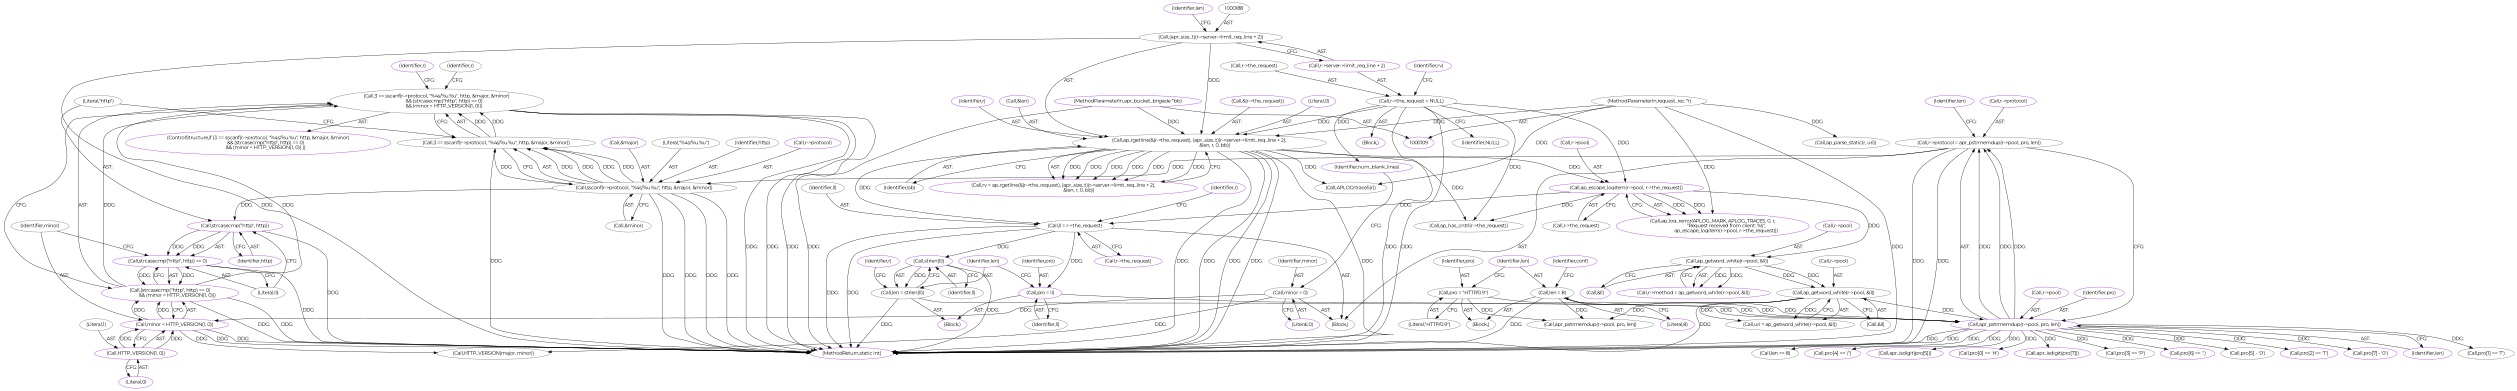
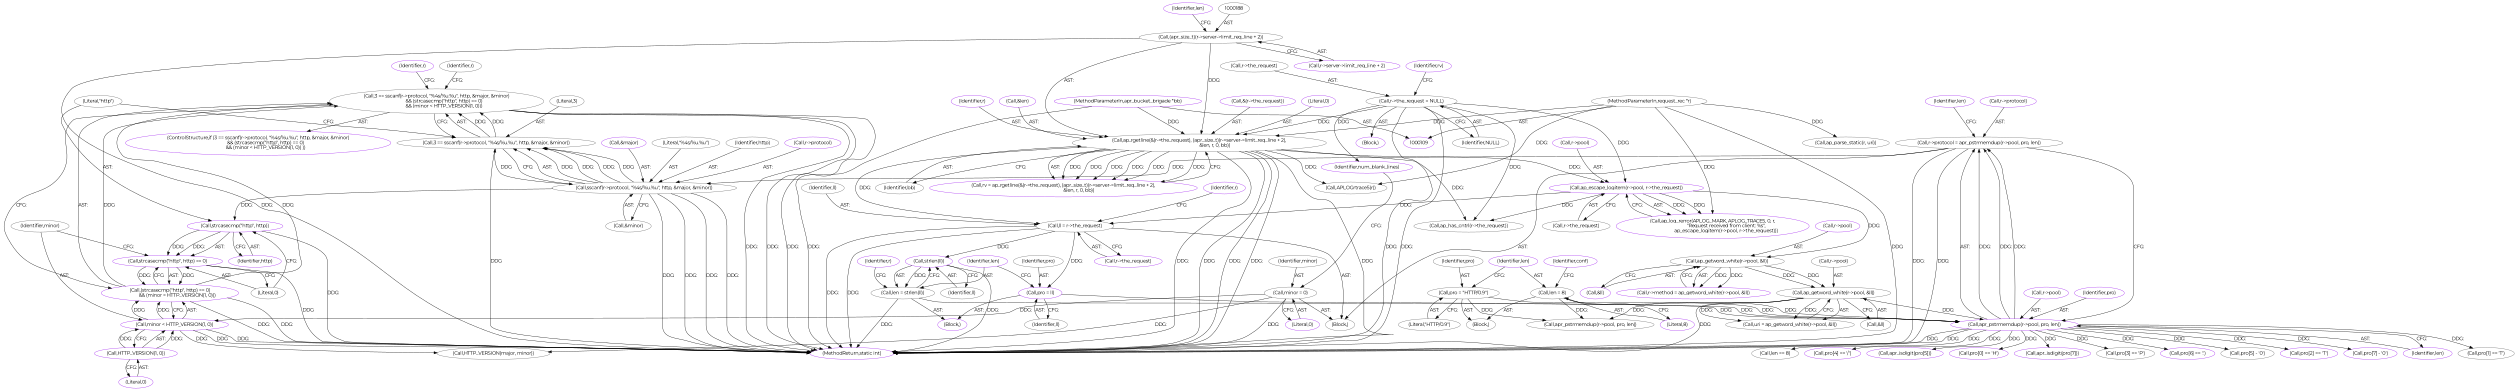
edge "(Call,r->server->limit_req_line + 2)" -> "(Call,r->the_request = NULL)": now "(Identifier,NULL)" -> "(Call,r->the_request = NULL)"
node "(Literal,3)": added
node "(Literal,1)": removed
edge "(Call,len = 8)" -> "(MethodReturn,static int)": now "(Call,minor = 0)" -> "(MethodReturn,static int)"
